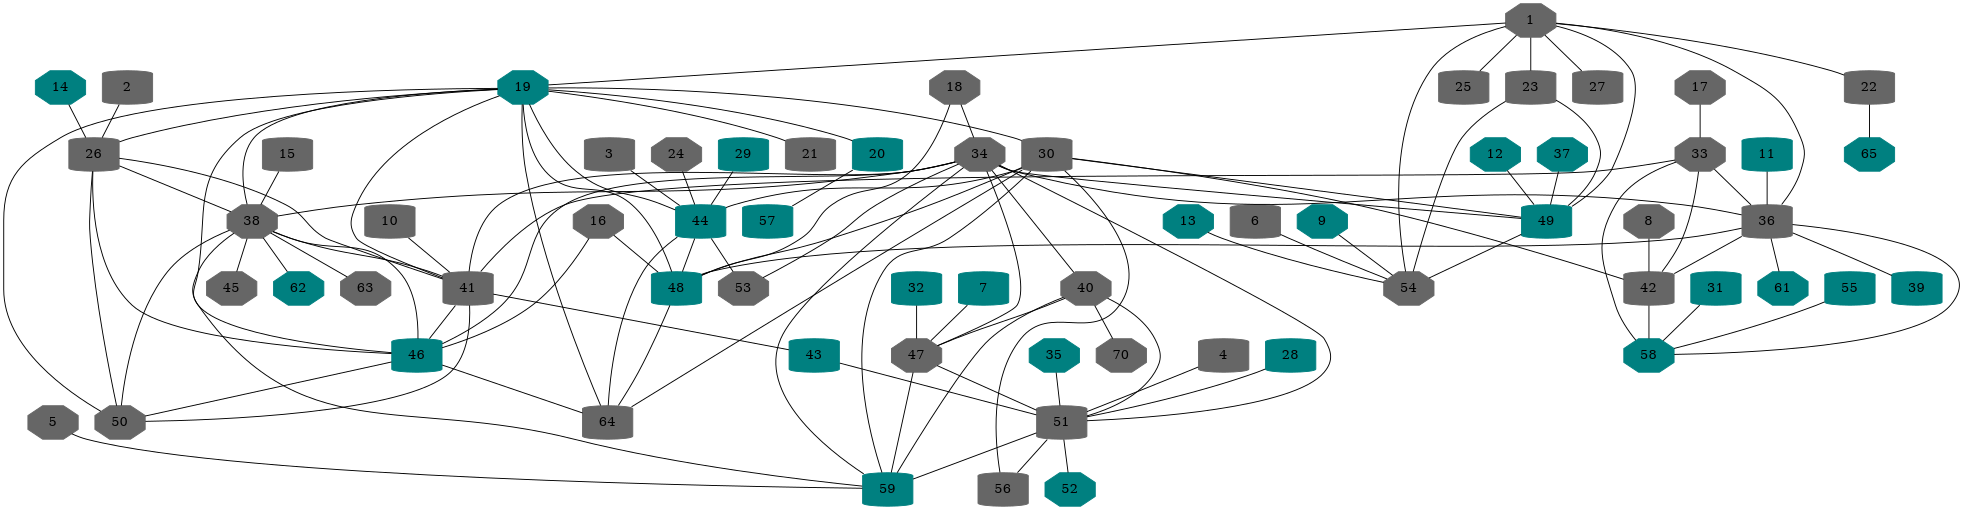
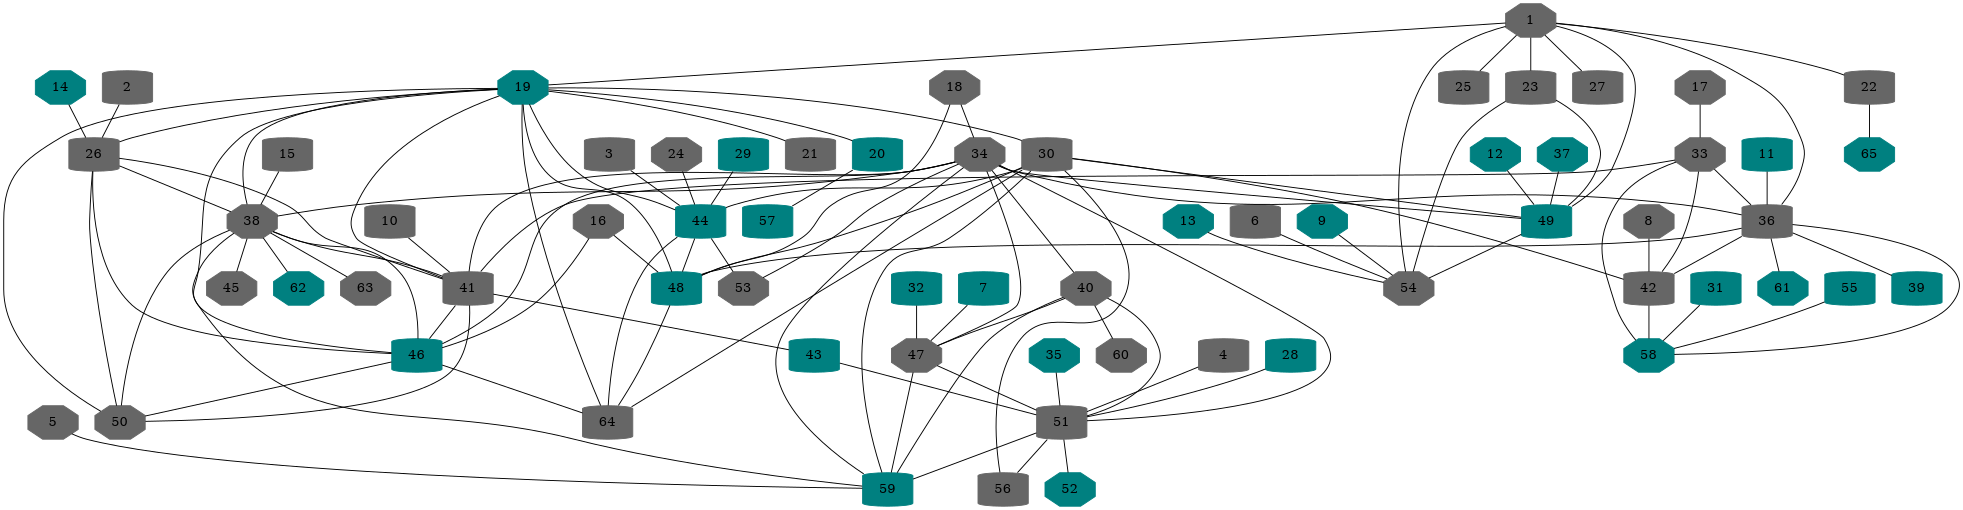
node "70": label "70" -> "60"
